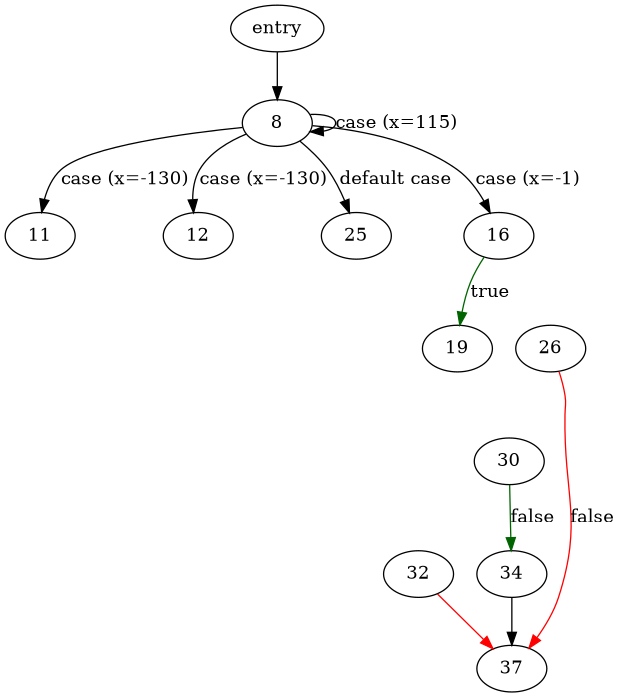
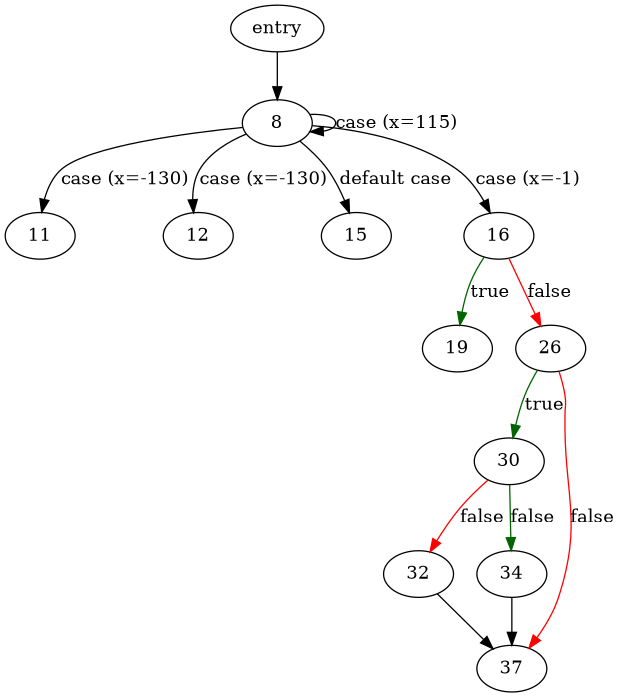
node "25": label "25" -> "15"
edge "16" -> "26": added, label "false"
edge "26" -> "30": added, label "true"
edge "30" -> "32": added, label "false"
edge "32" -> "37": color red -> black
